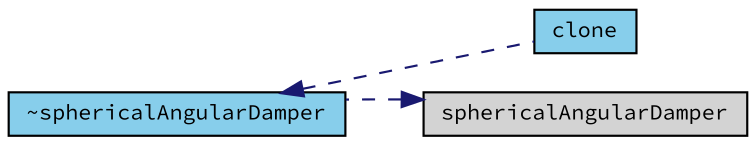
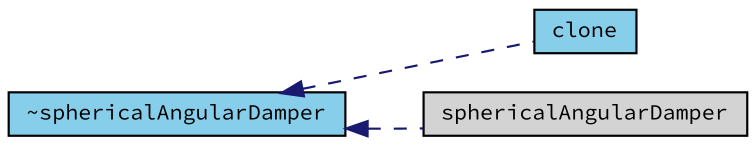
edge "~sphericalAngularDamper" -> "sphericalAngularDamper": reversed
